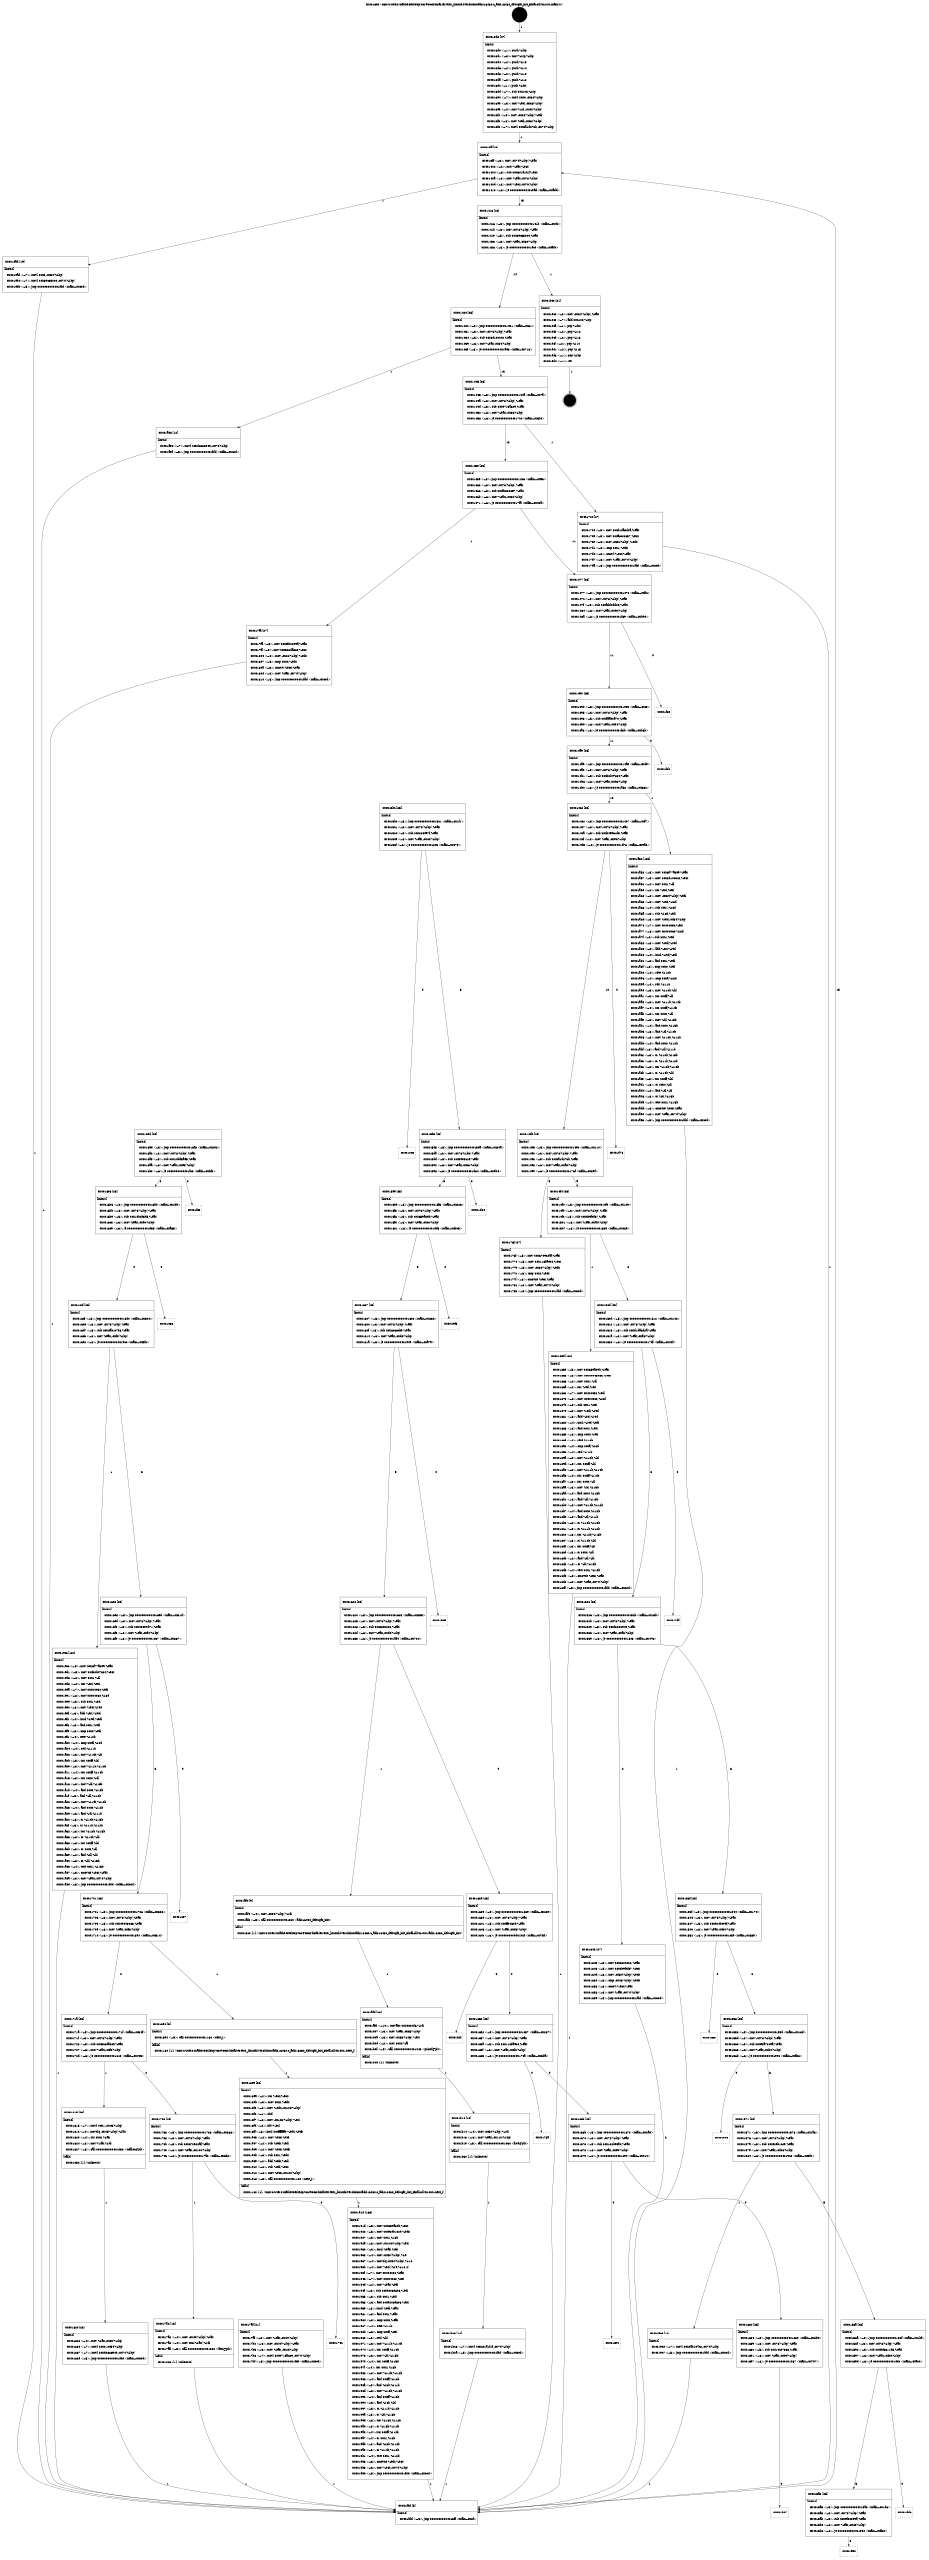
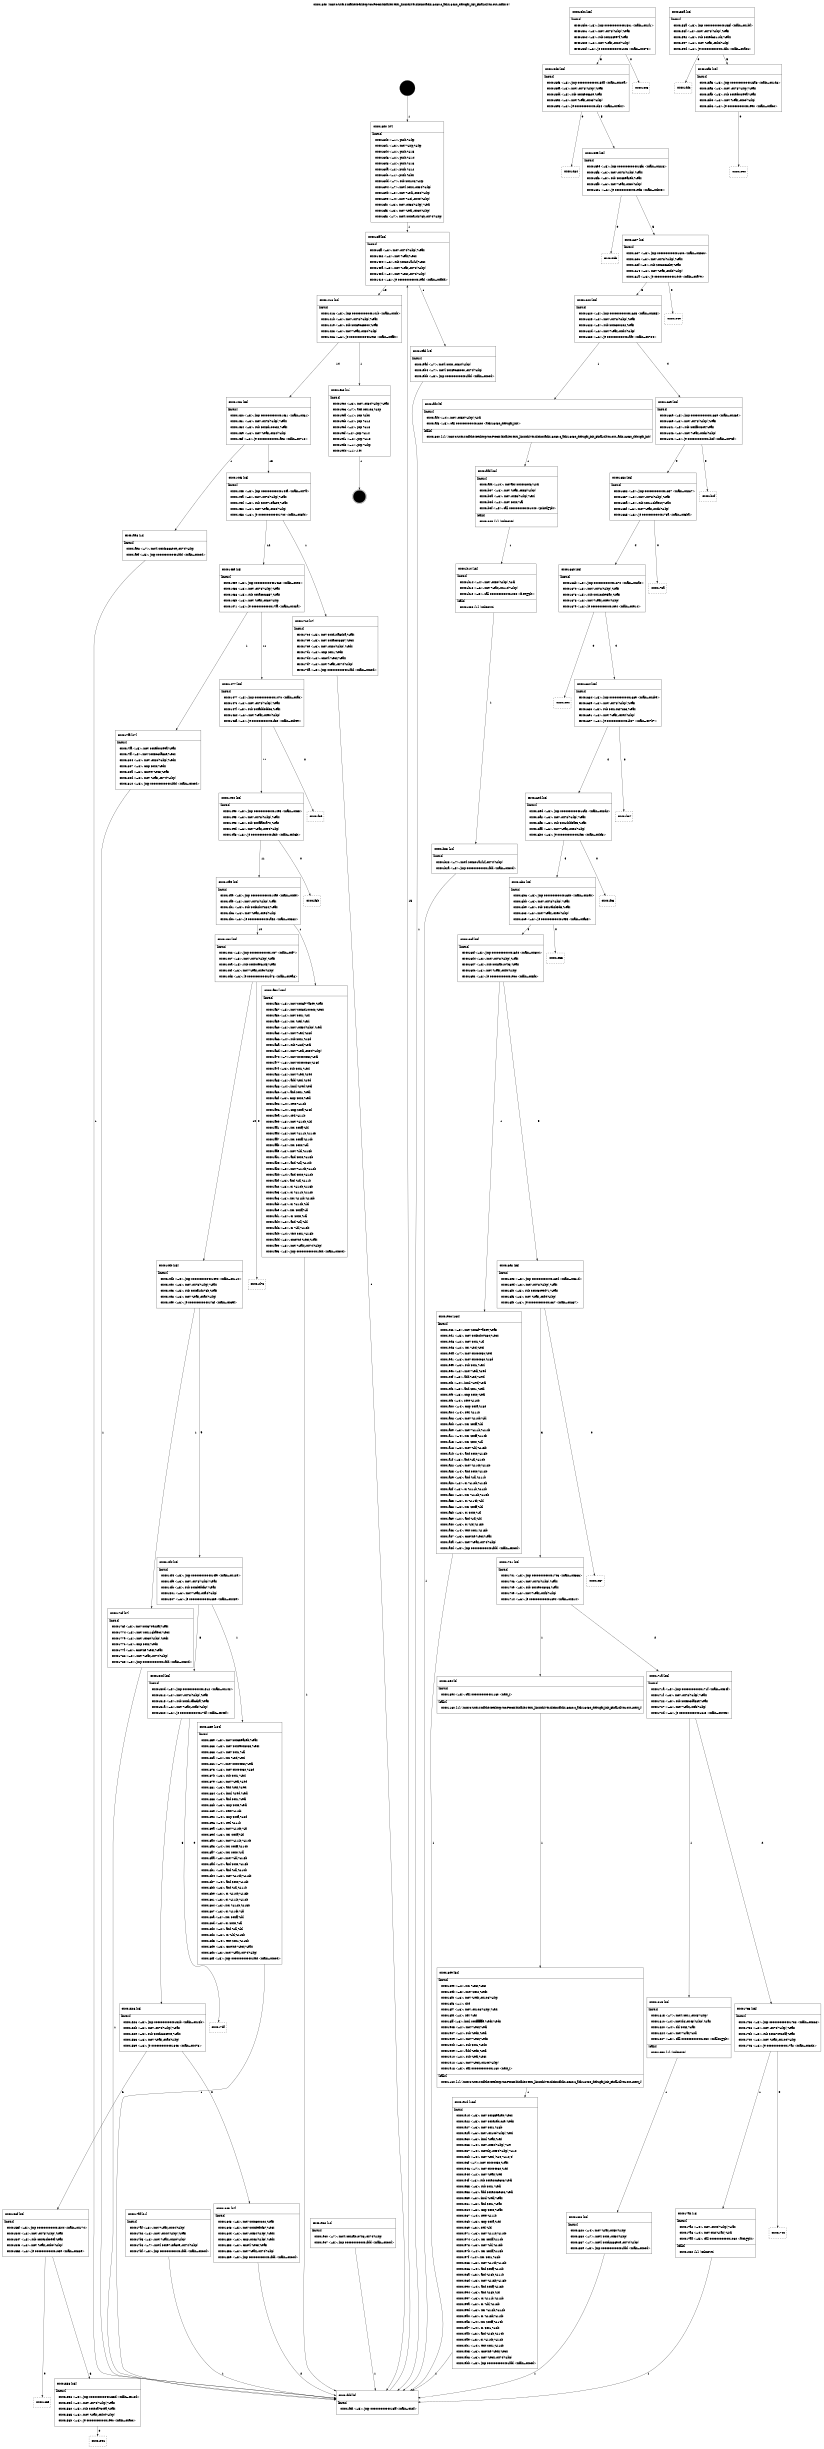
edge "0x401684 [25]" -> "0x40169d [25]": added, label "4"
edge "0x4014db [25]" -> "0x40176f [27]": label " 5" -> " 1"
node "0x401571 [25]": removed
